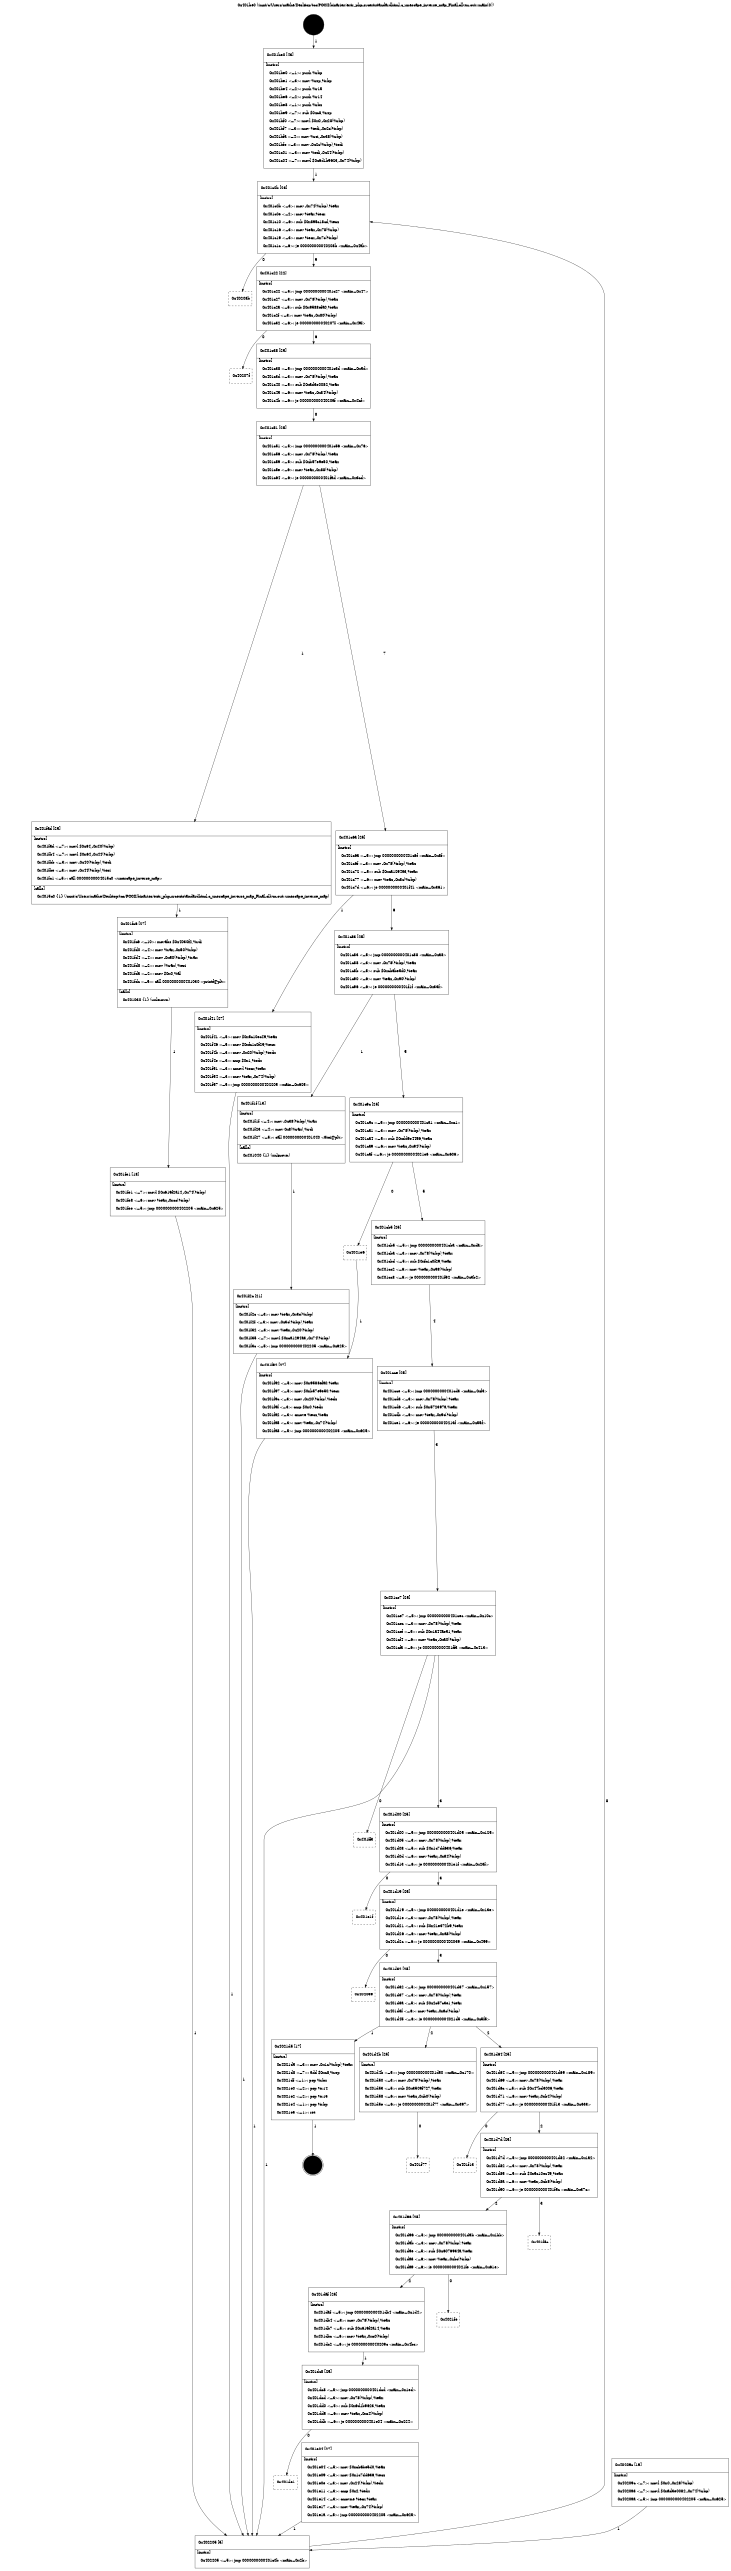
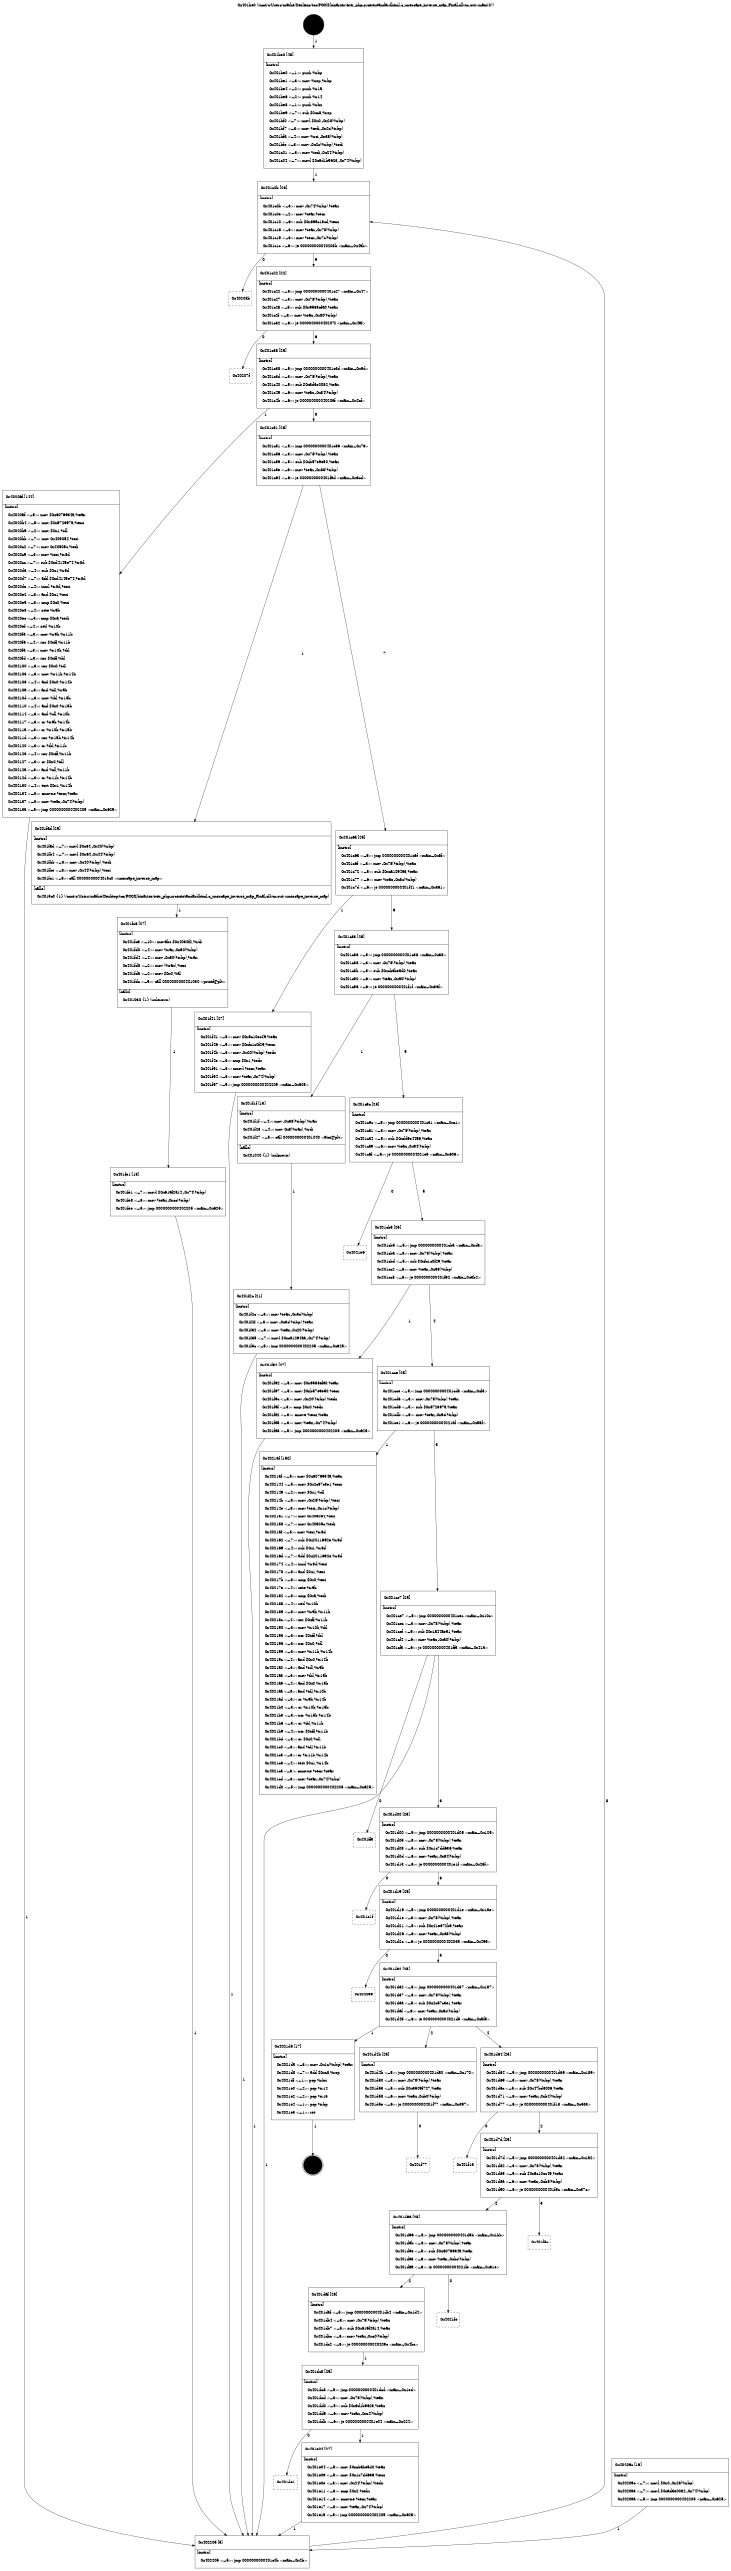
node "0x4020af [144]": added
edge "0x4021e6" -> "0x401f92 [27]": now "0x401cb5 [25]" -> "0x401f92 [27]"
node "0x40213f [150]": added
edge "0x401dc8 [25]" -> "0x401e04 [27]": added, label "1"
